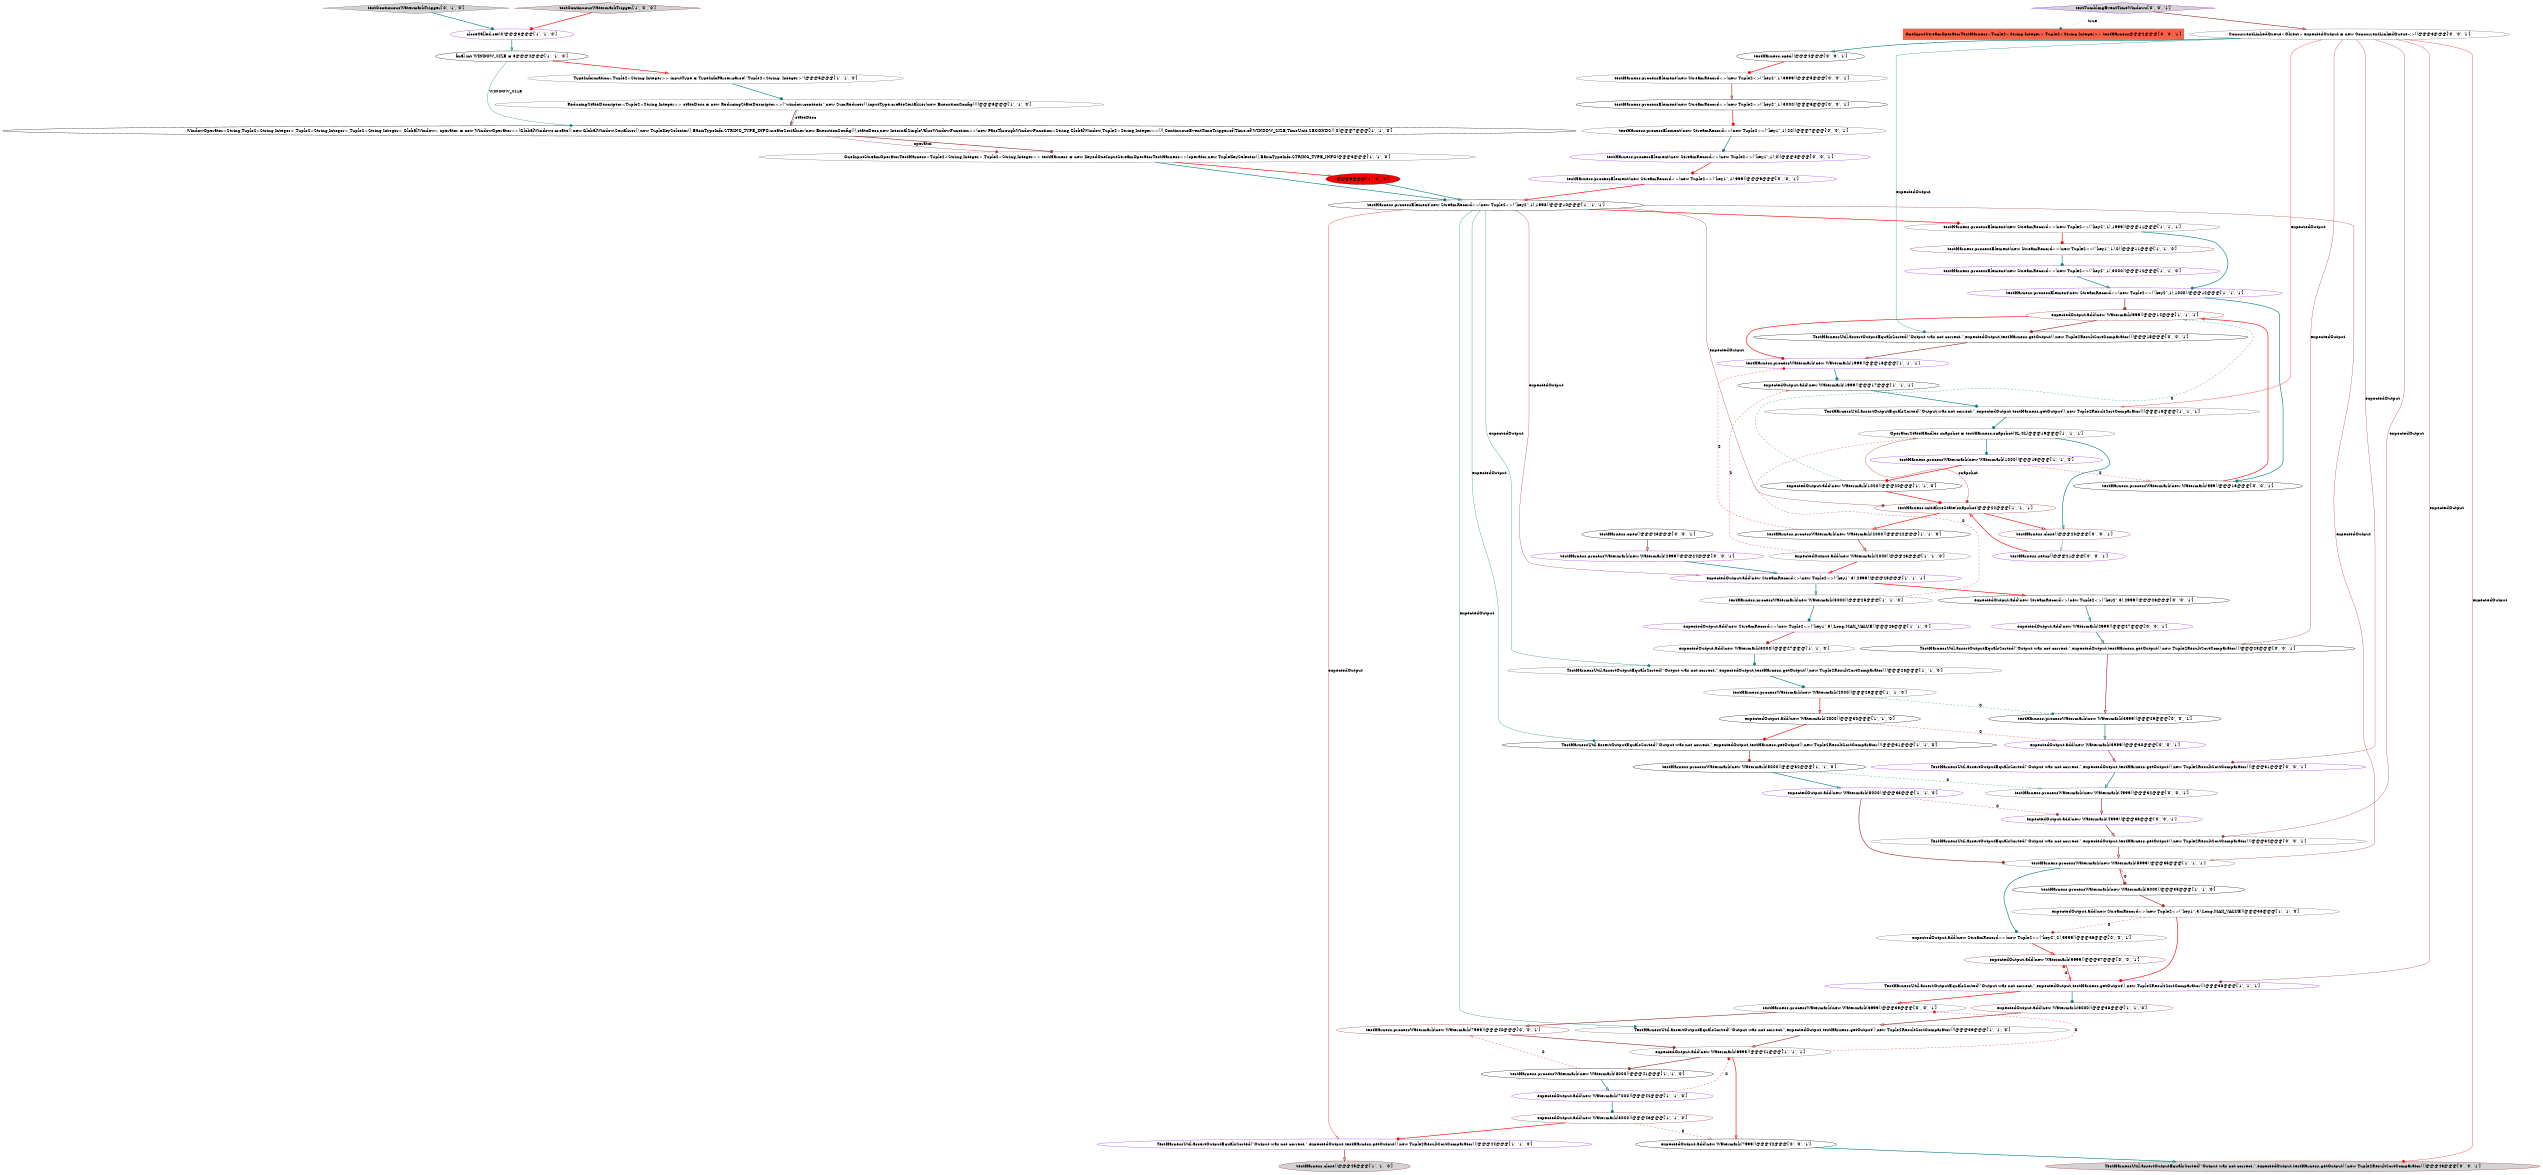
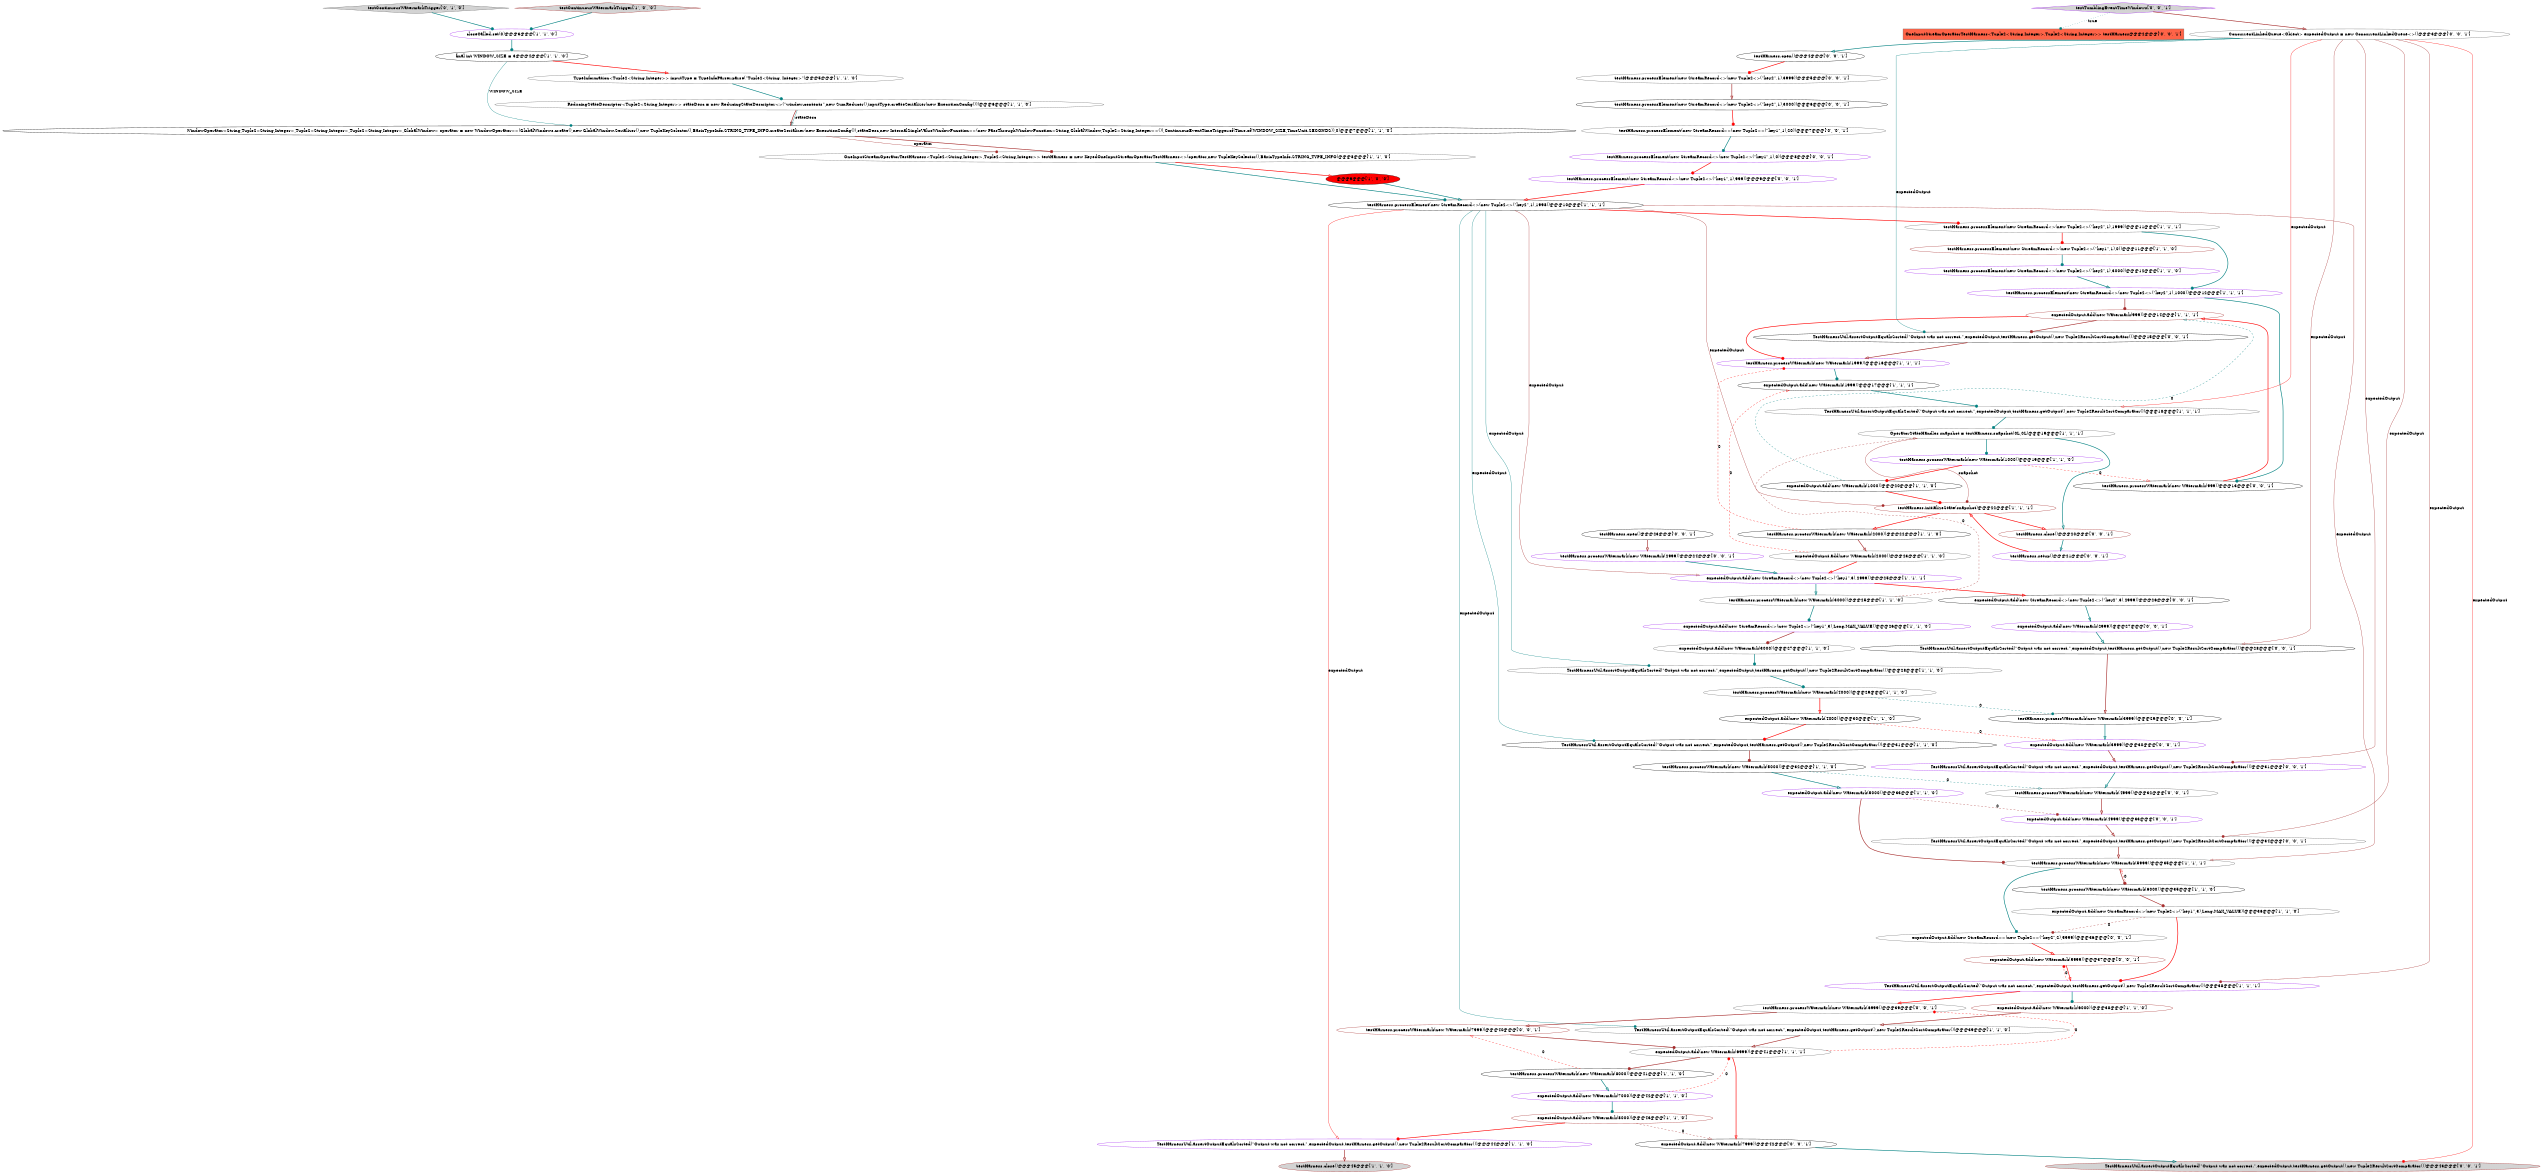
edge "testContinuousWatermarkTrigger['1', '0', '0']" -> "closeCalled.set(0)@@@3@@@['1', '1', '0']": color red -> teal
edge "closeCalled.set(0)@@@3@@@['1', '1', '0']" -> "final int WINDOW_SIZE = 3@@@4@@@['1', '1', '0']": arrowhead onormal -> dot
edge "testHarness.close()@@@20@@@['0', '0', '1']" -> "testHarness.setup()@@@21@@@['0', '0', '1']": style solid -> bold
